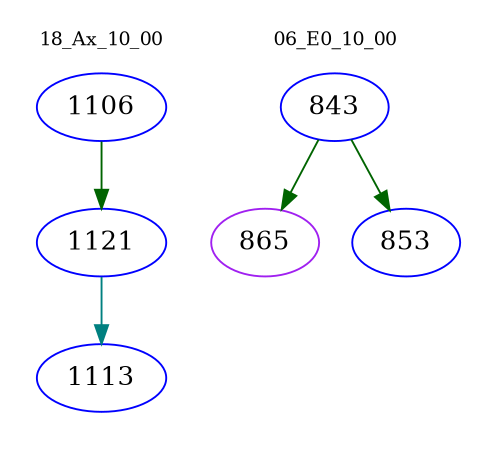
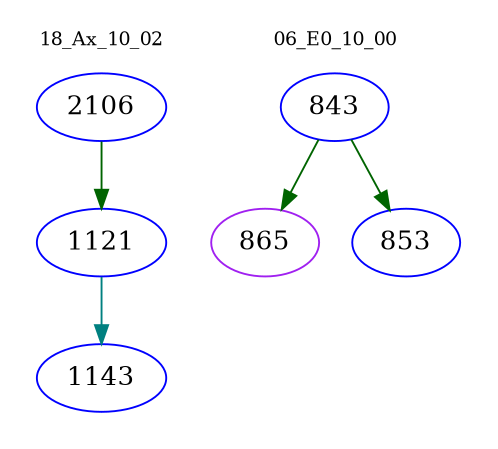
cluster "18_Ax_10_00": label "18_Ax_10_00" -> "18_Ax_10_02"
node "1106": label "1106" -> "2106"
node "1113": label "1113" -> "1143"
